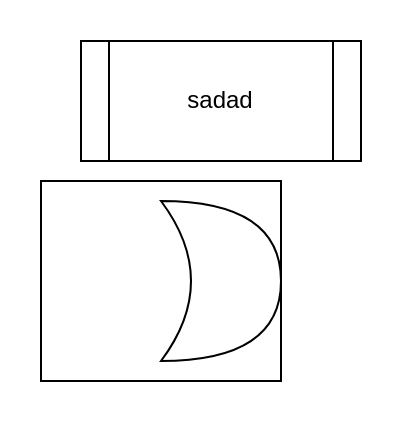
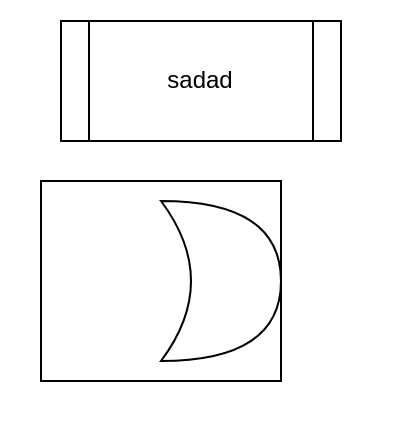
node "sadad": moved (221, 101) -> (201, 81)
